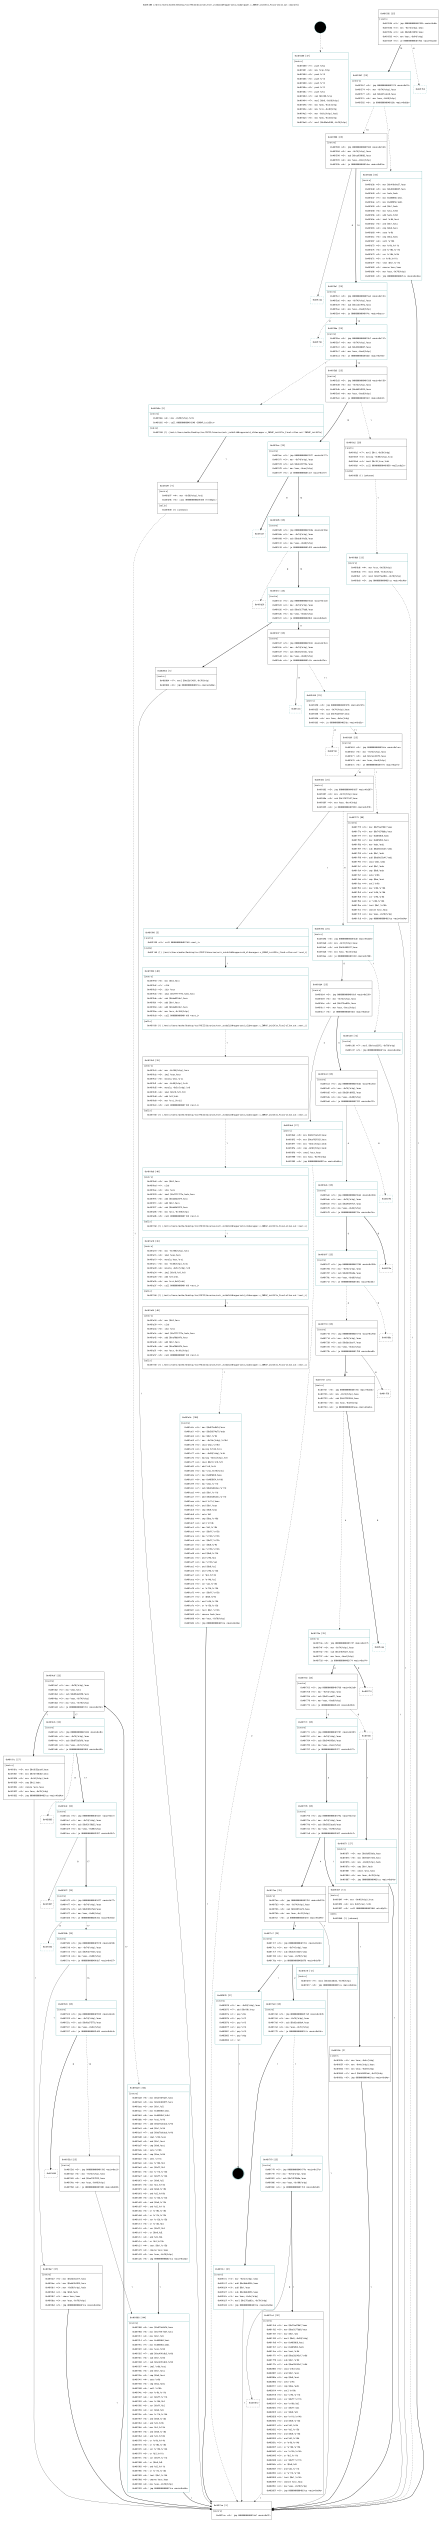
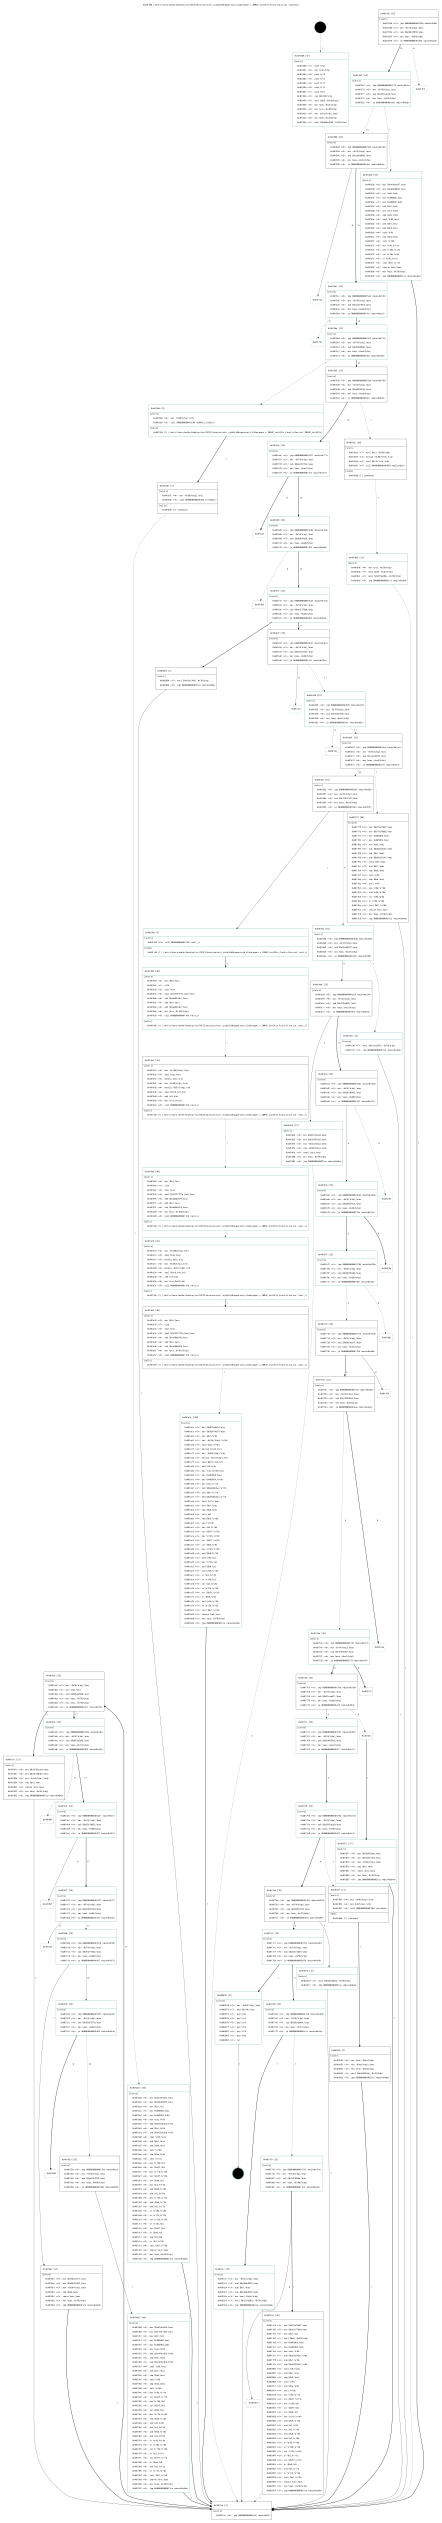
edge "0x401795 [25]" -> "0x40184f [13]": style bold -> dashed
edge "0x401ba0 [144]" -> "0x401908 [144]": now "0x401ba0 [144]" -> "0x4021ca [5]"
